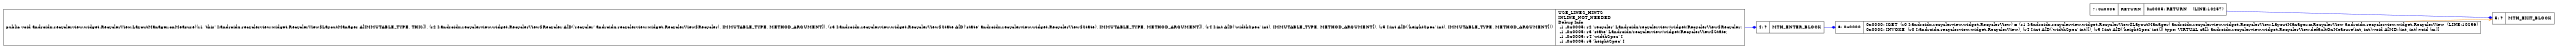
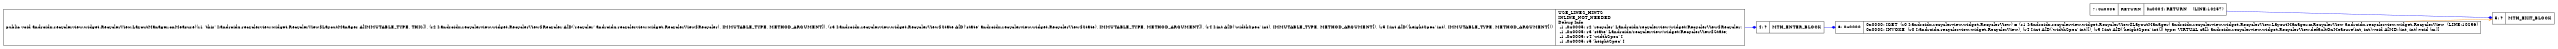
node "7: 0x0005": text "0x0005: RETURN    (LINE:10257)" -> "0x0004: RETURN    (LINE:10257)"
